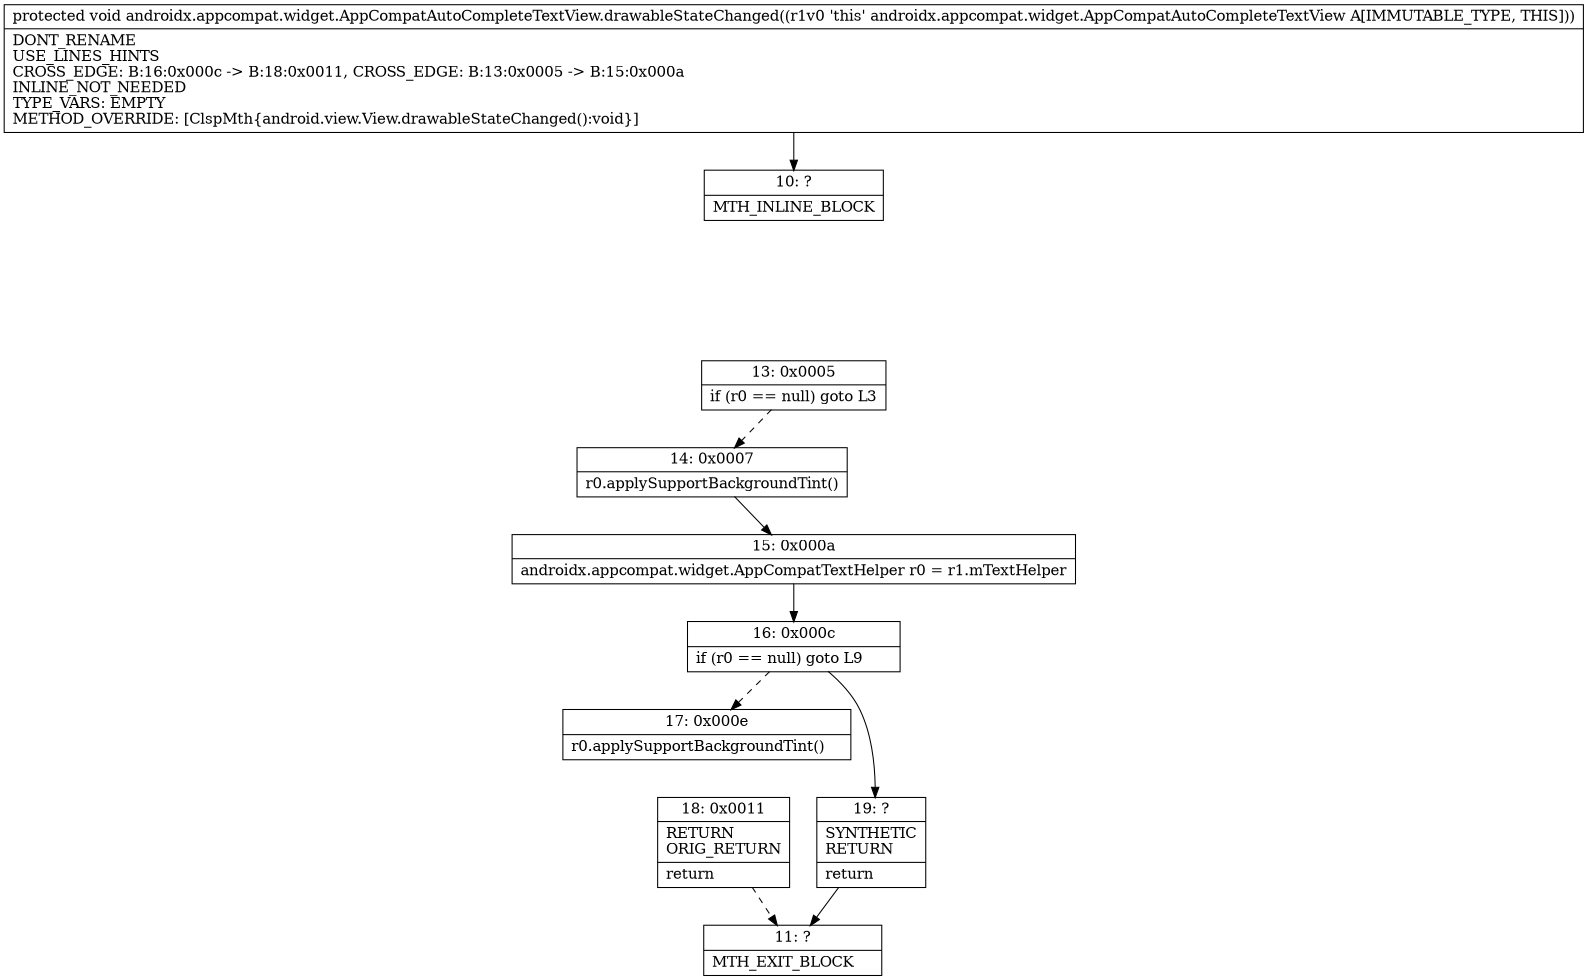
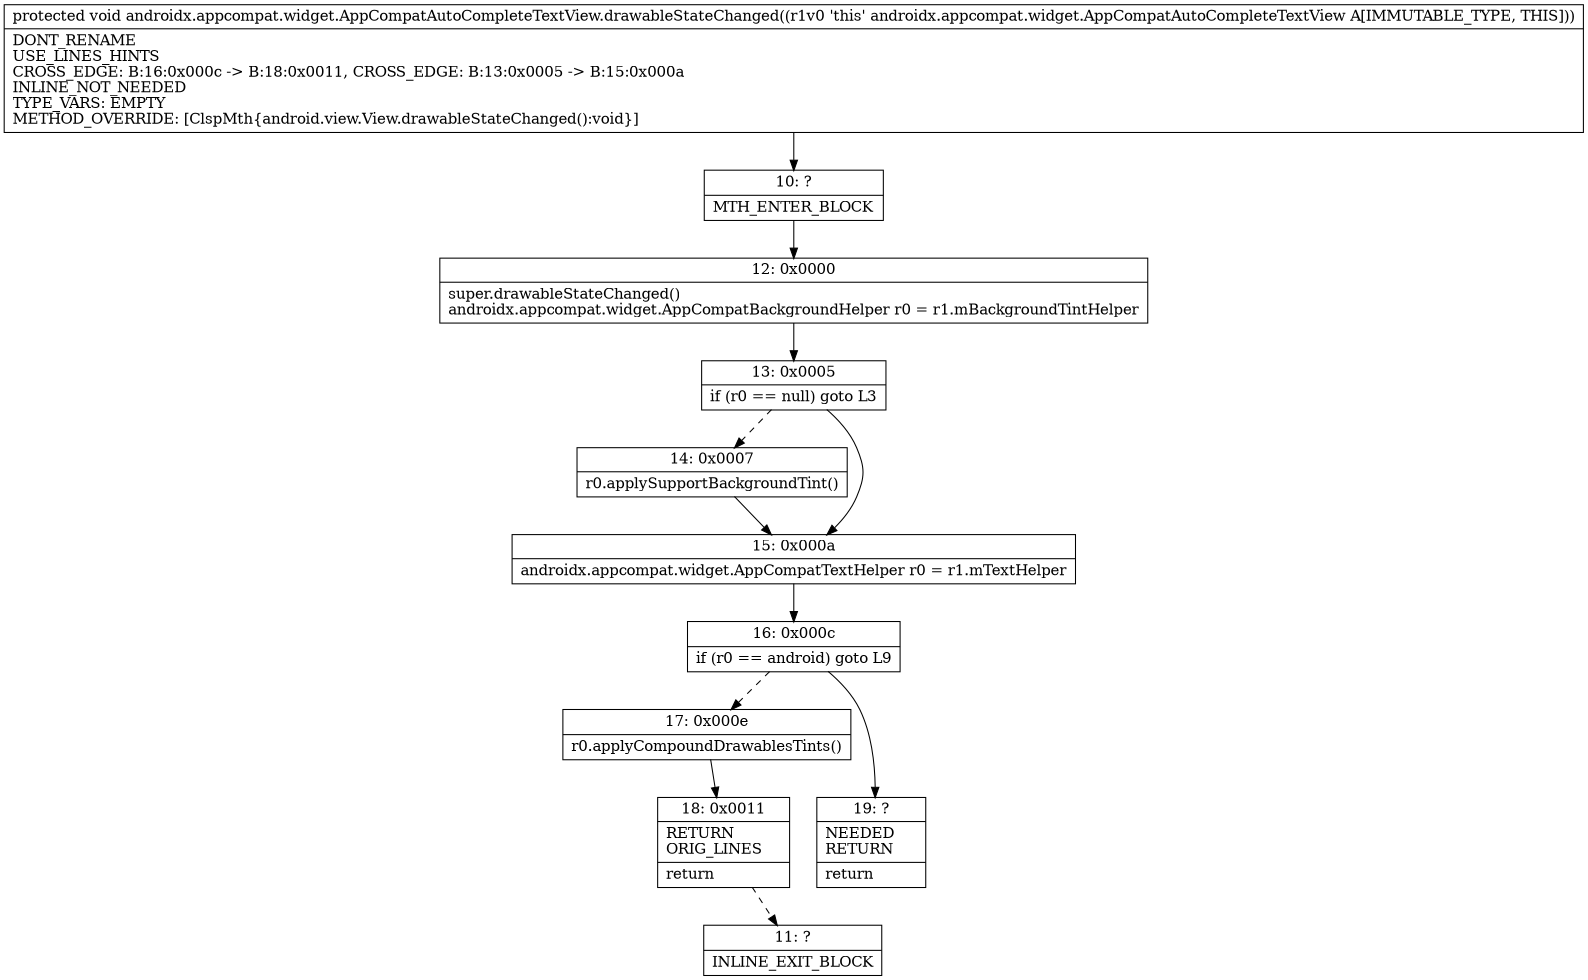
node "10: ?": text "MTH_INLINE_BLOCK" -> "MTH_ENTER_BLOCK"
node "12: 0x0000": added
edge "13: 0x0005" -> "15: 0x000a": added
node "16: 0x000c": text "if (r0 == null) goto L9" -> "if (r0 == android) goto L9"
node "17: 0x000e": text "r0.applySupportBackgroundTint()" -> "r0.applyCompoundDrawablesTints()"
edge "17: 0x000e" -> "18: 0x0011": added
node "19: ?": text "SYNTHETIC" -> "NEEDED"
node "18: 0x0011": text "ORIG_RETURN" -> "ORIG_LINES"
edge "19: ?" -> "11: ?": removed
node "11: ?": text "MTH_EXIT_BLOCK" -> "INLINE_EXIT_BLOCK"
